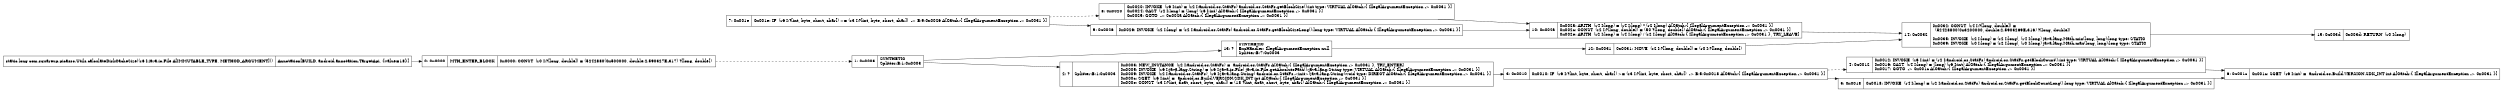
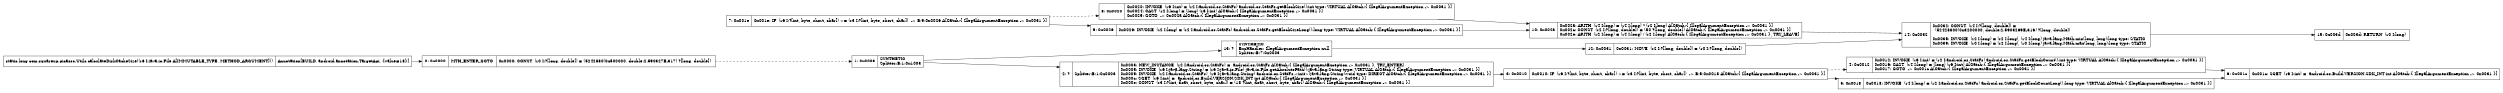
node "0: 0x0000": text "MTH_ENTER_BLOCK" -> "MTH_ENTER_GOTO"
node "1: 0x0003": text "Splitter:B:1:0x0003" -> "Splitter:B:1:0x1003"
